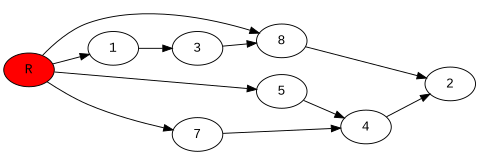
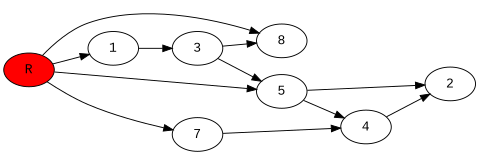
edge "8" -> "2": now "5" -> "2"
edge "3" -> "5": added
